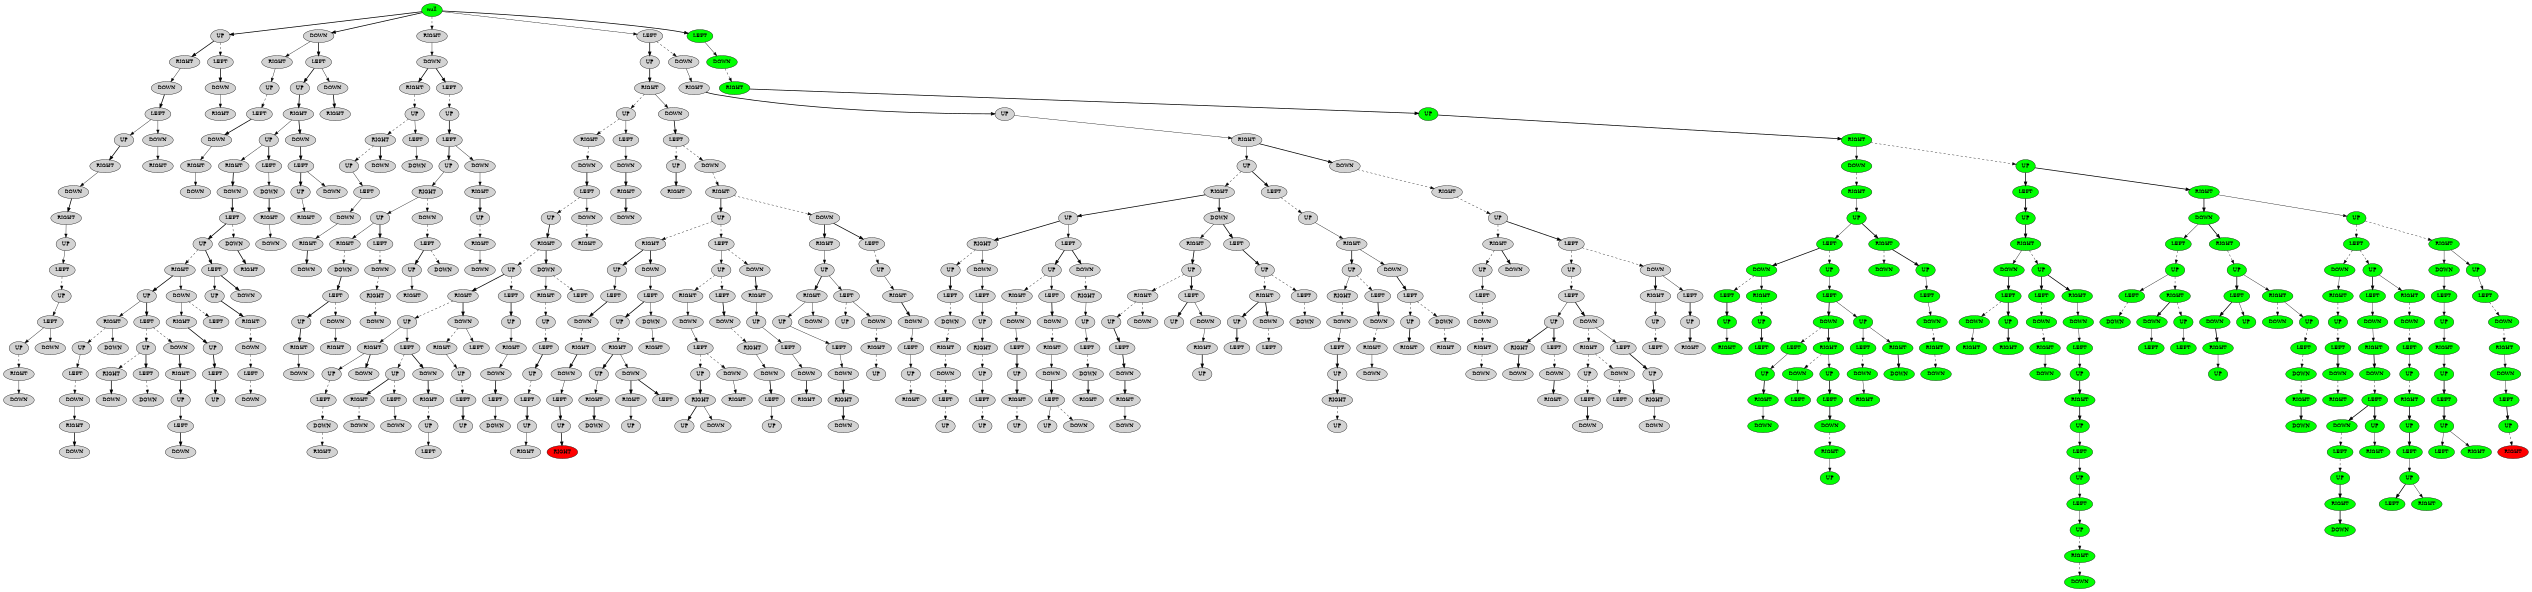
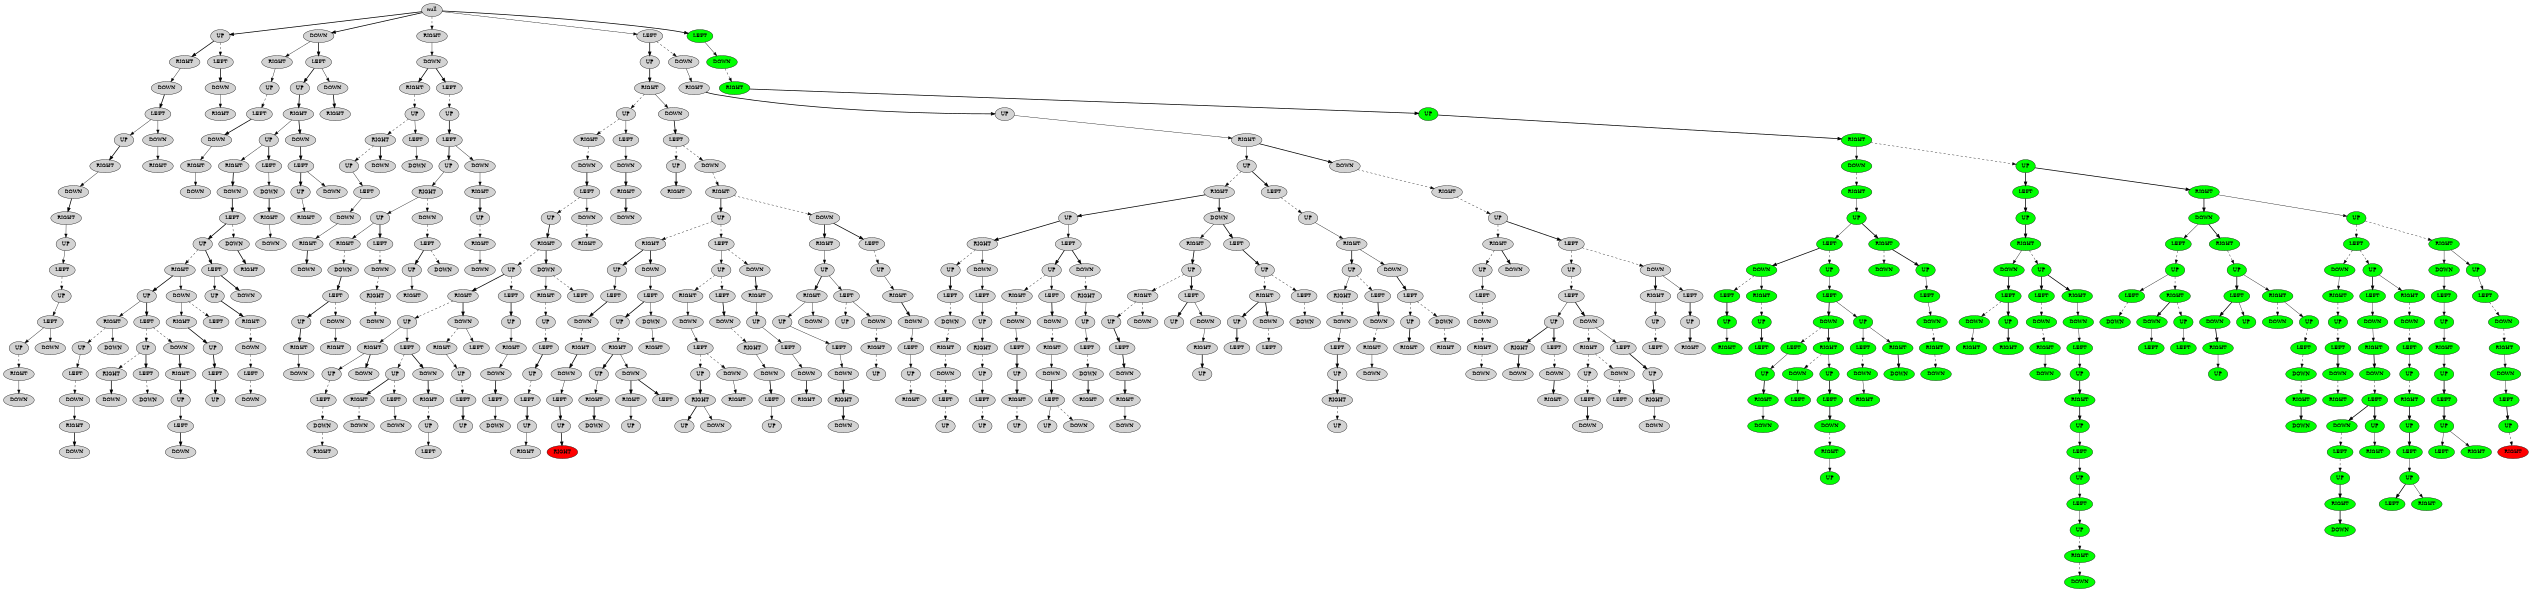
node "null": fillcolor green -> lightgrey
